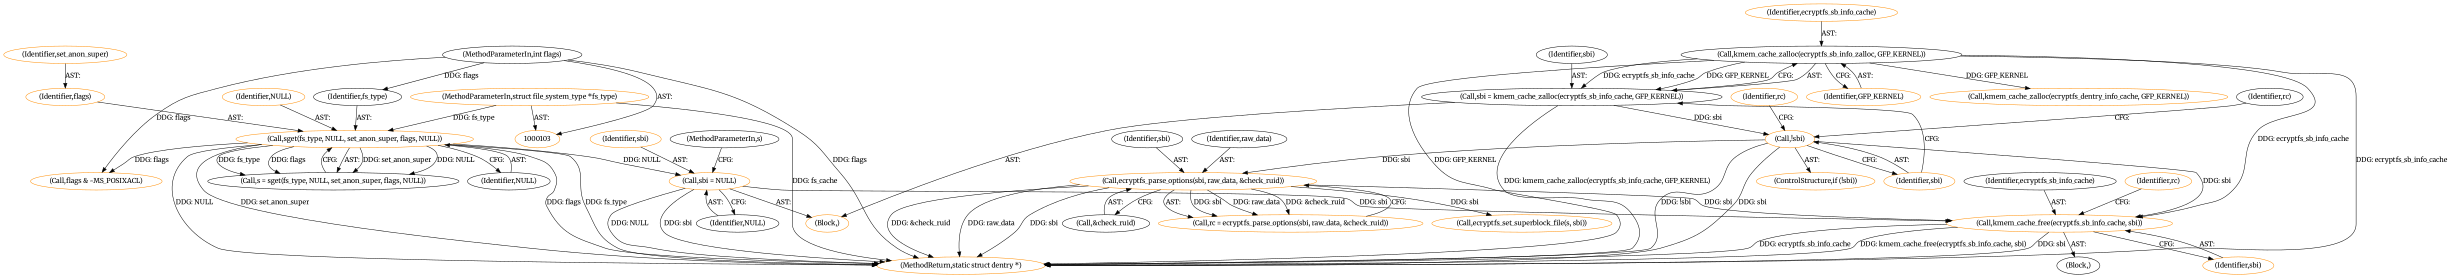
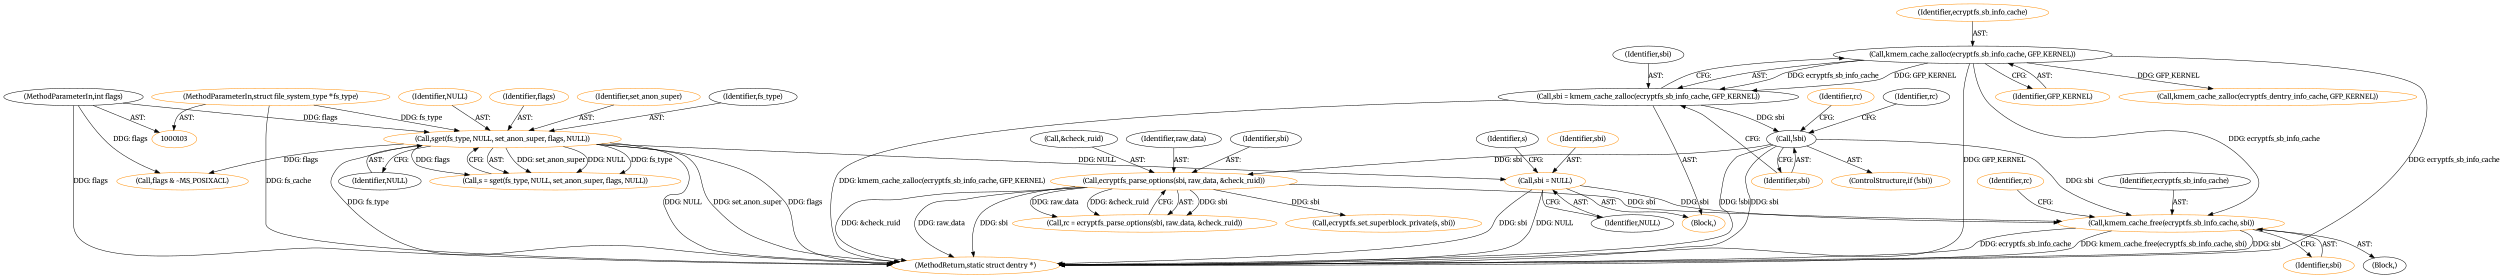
node "(Call,kmem_cache_zalloc(ecryptfs_sb_info_zalloc, GFP_KERNEL))": label "(Call,kmem_cache_zalloc(ecryptfs_sb_info_zalloc, GFP_KERNEL))" -> "(Call,kmem_cache_zalloc(ecryptfs_sb_info_cache, GFP_KERNEL))"
edge "(Identifier,set_anon_super)" -> "(Identifier,flags)": now "(Identifier,set_anon_super)" -> "(Call,sget(fs_type, NULL, set_anon_super, flags, NULL))"
edge "(MethodParameterIn,int flags)" -> "(Identifier,fs_type)": now "(MethodParameterIn,int flags)" -> "(Call,sget(fs_type, NULL, set_anon_super, flags, NULL))"
node "(MethodParameterIn,s)": label "(MethodParameterIn,s)" -> "(Identifier,s)"
node "(Call,!sbi)": color darkorange -> black
node "(Call,s = sget(fs_type, NULL, set_anon_super, flags, NULL))": color black -> darkorange
edge "(Call,ecryptfs_parse_options(sbi, raw_data, &check_ruid))" -> "(Call,&check_ruid)": removed, label "CFG:"
node "(Call,ecryptfs_set_superblock_file(s, sbi))": label "(Call,ecryptfs_set_superblock_file(s, sbi))" -> "(Call,ecryptfs_set_superblock_private(s, sbi))"
